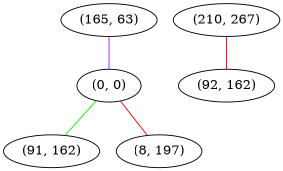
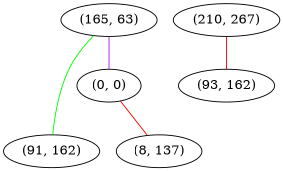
node "(92, 162)": label "(92, 162)" -> "(93, 162)"
edge "(0, 0)" -- "(91, 162)": now "(165, 63)" -- "(91, 162)"
node "(8, 197)": label "(8, 197)" -> "(8, 137)"
